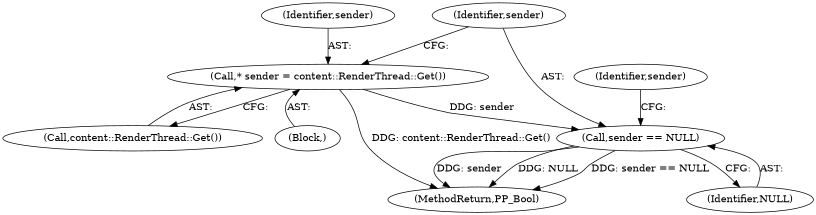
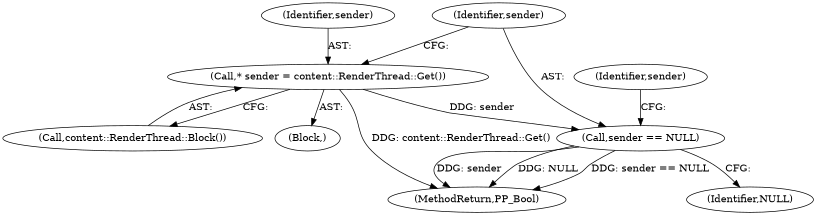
edge "(Block,)" -> "(Call,* sender = content::RenderThread::Get())": reversed
node "(Call,content::RenderThread::Get())": label "(Call,content::RenderThread::Get())" -> "(Call,content::RenderThread::Block())"
edge "(Identifier,NULL)" -> "(Call,sender == NULL)": removed, label "AST:"
